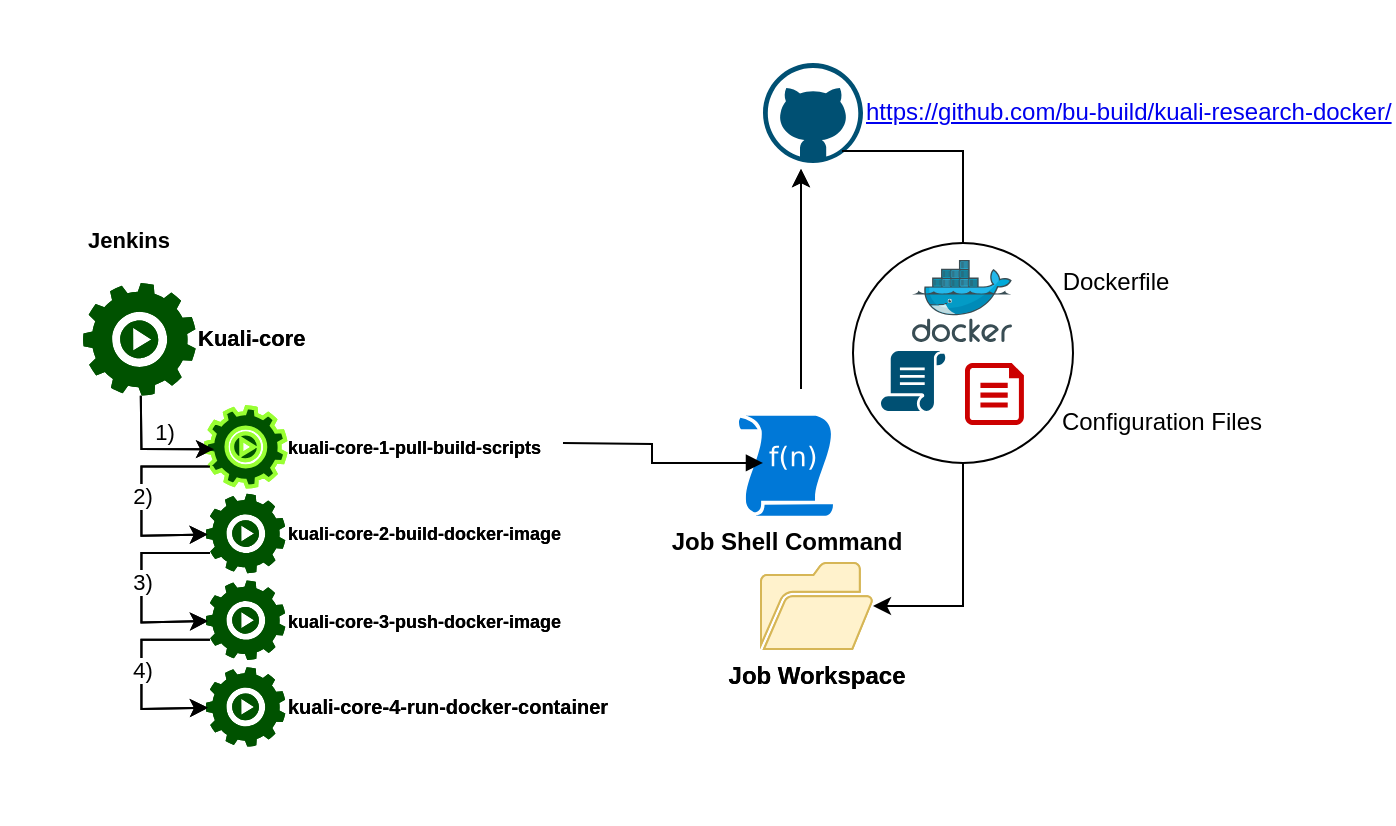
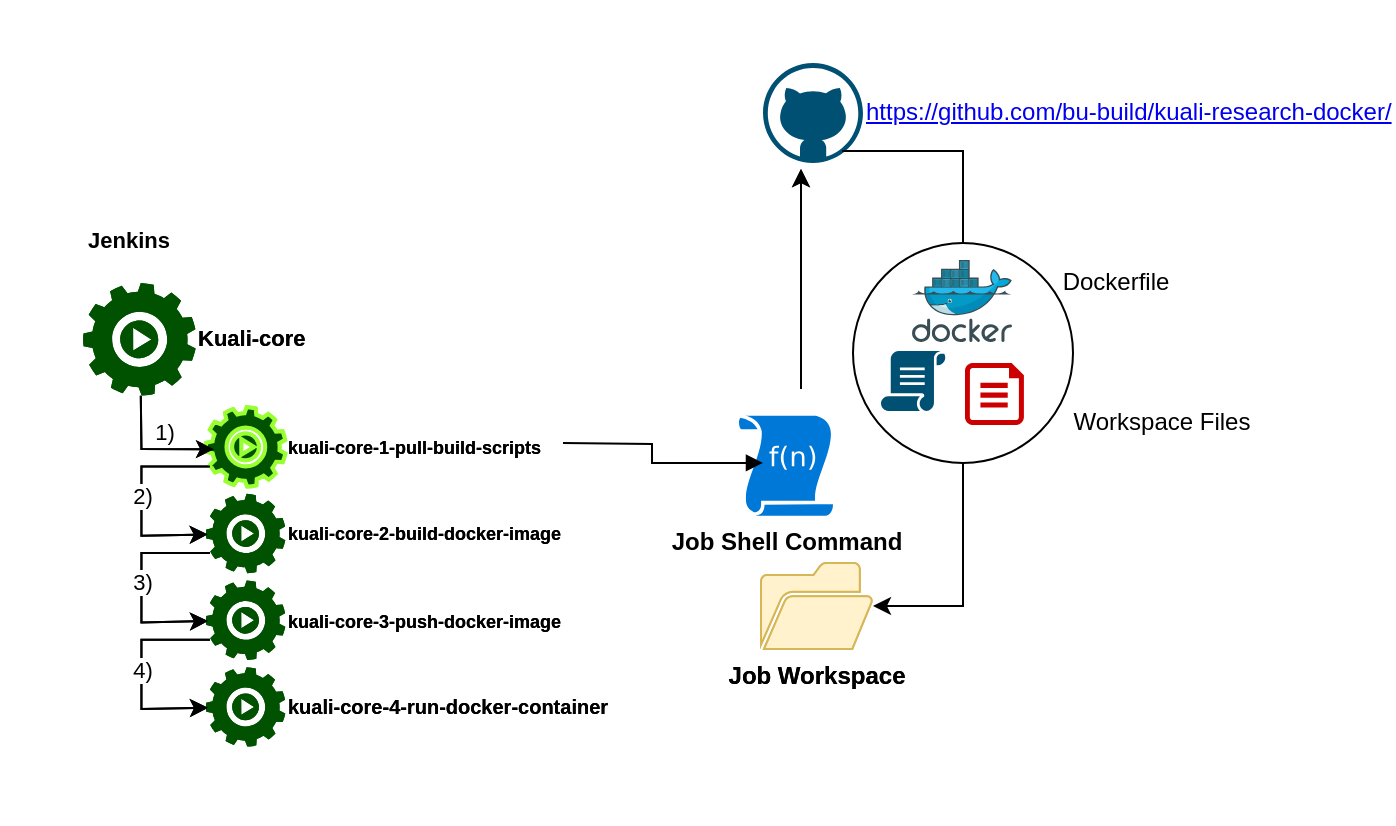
node "Configuration Files": label "Configuration Files" -> "Workspace Files"
